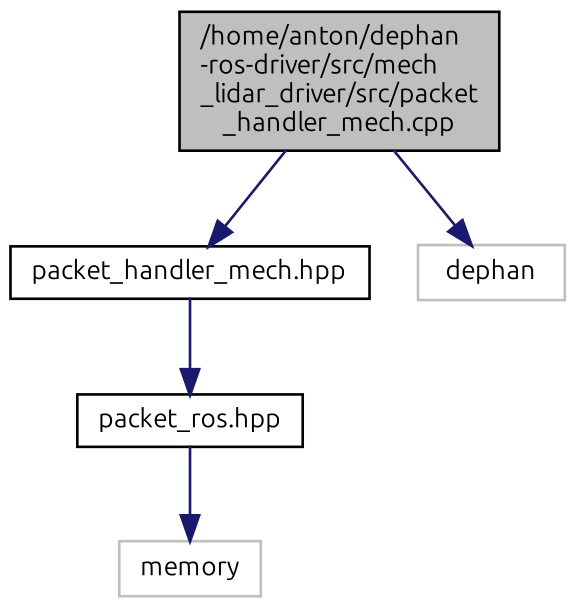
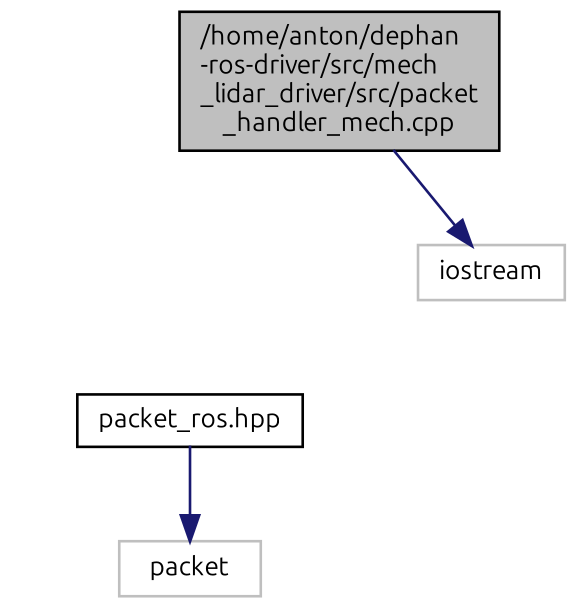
node "packet_handler_mech.hpp": removed
node "dephan": label "dephan" -> "iostream"
node "memory": label "memory" -> "packet"
